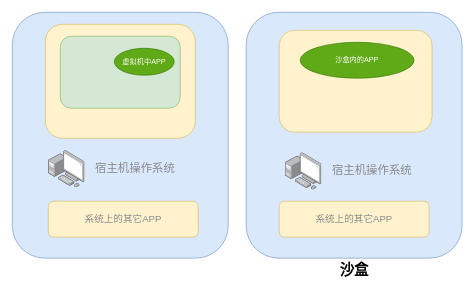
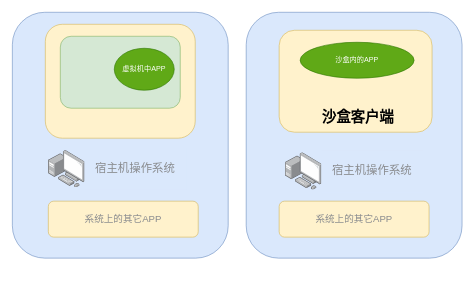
node "虚拟机中APP": size 60x27 -> 60x42
node "沙盒客户端": added
node "沙盒": removed
